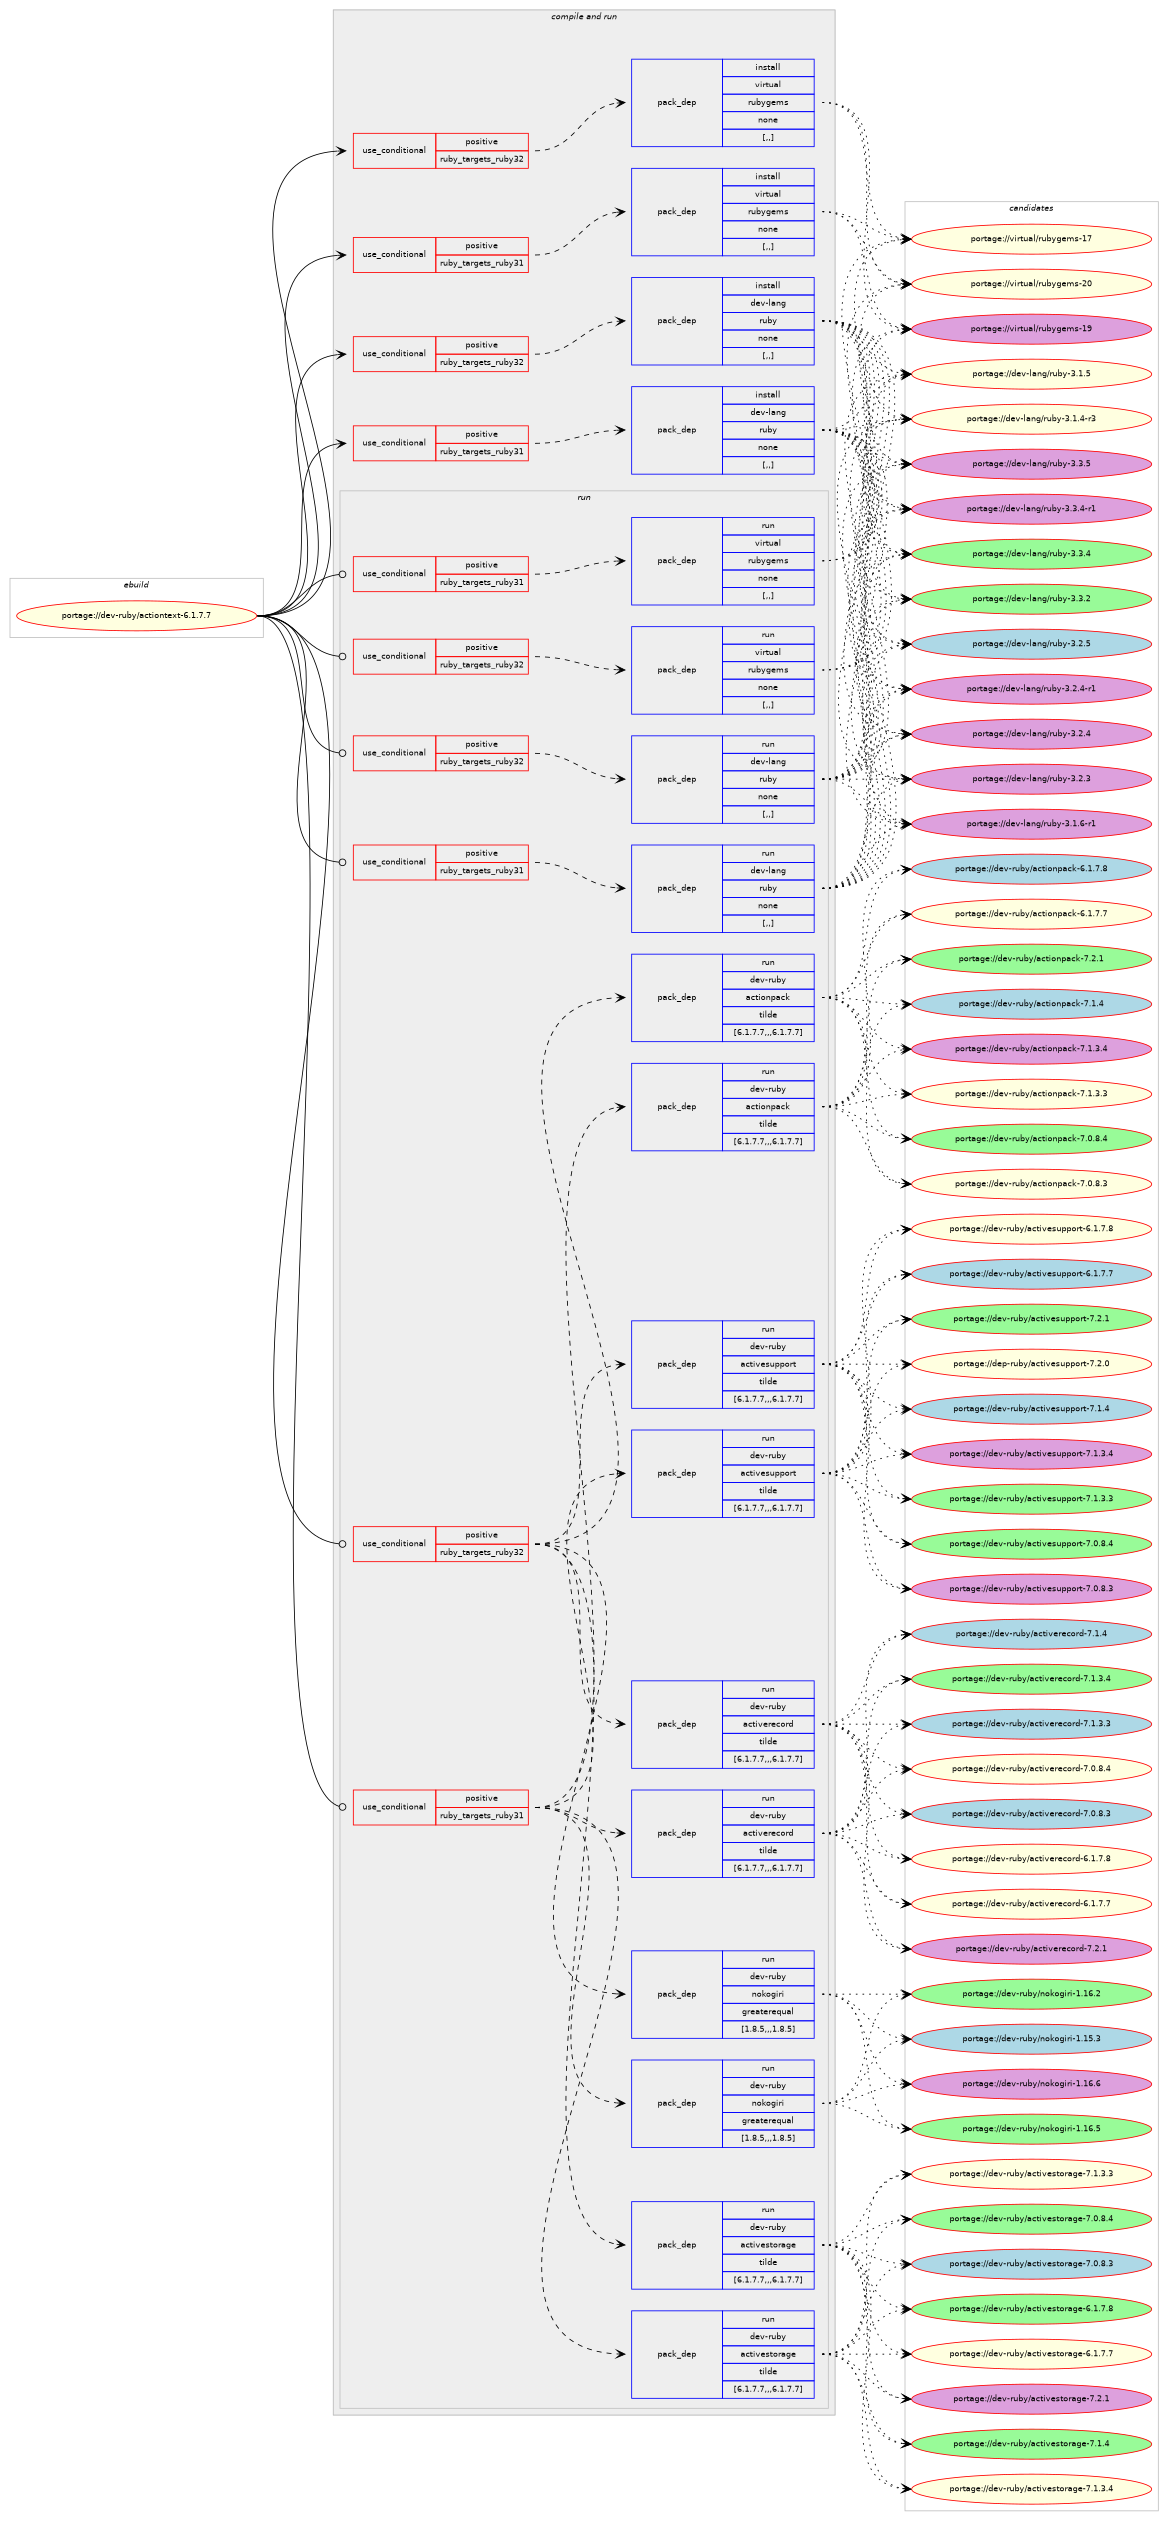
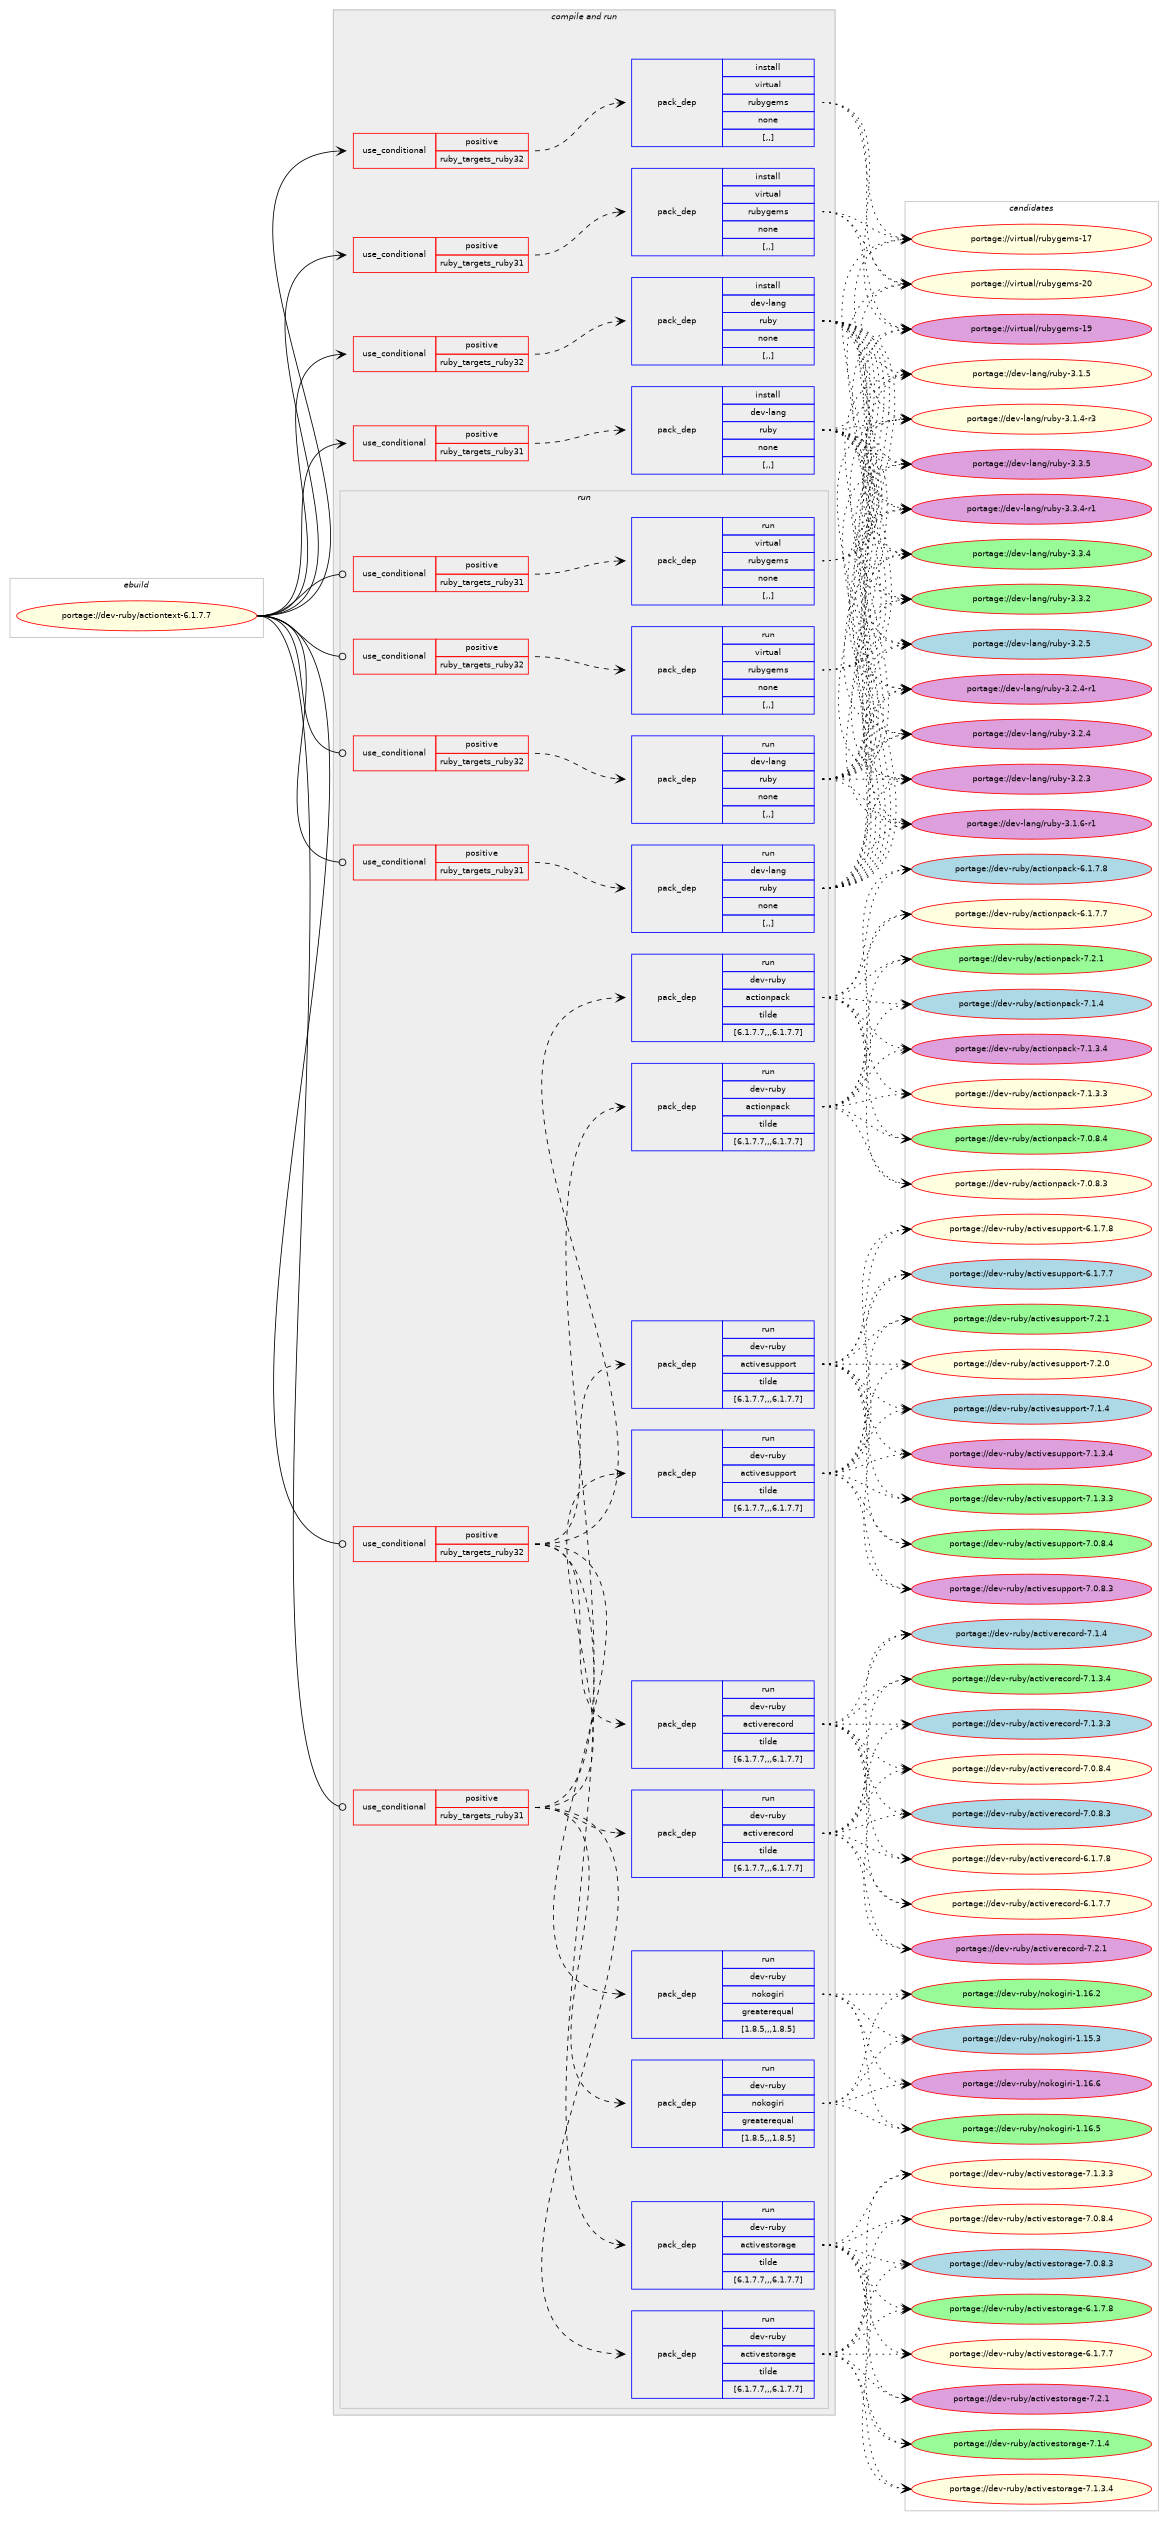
node "portage://dep-ruby/activesupport-7.2.0": label "portage://dep-ruby/activesupport-7.2.0" -> "portage://dev-ruby/activesupport-7.2.0"
node "portage://dev-ruby/activestorage-7.0.8.4": fillcolor palegreen -> lightyellow
